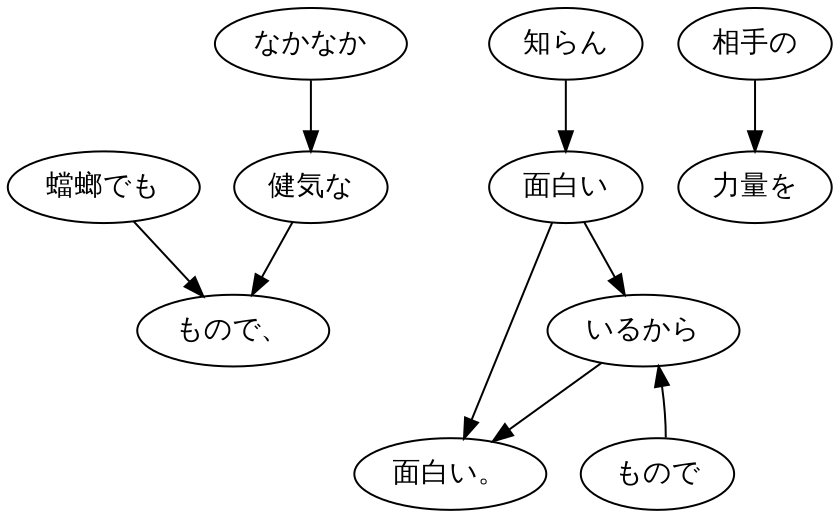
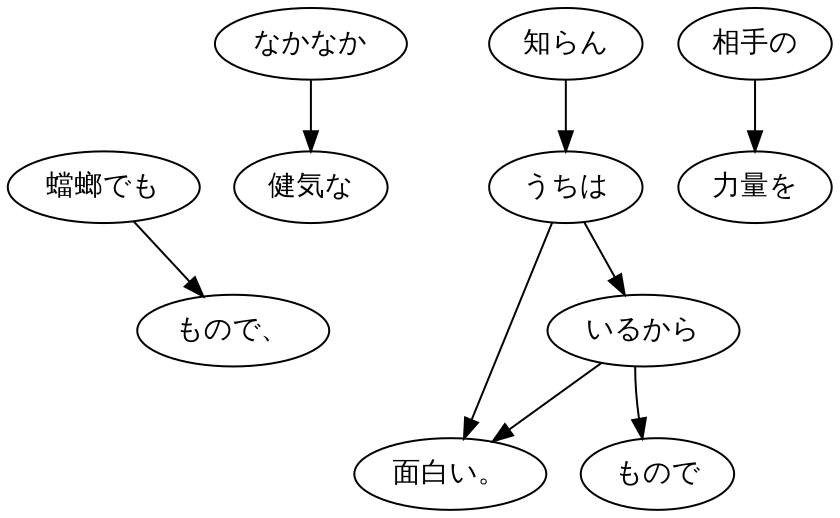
node "面白い": label "面白い" -> "うちは"
edge "健気な" -> "もので、": removed
edge "もので" -> "いるから": reversed
